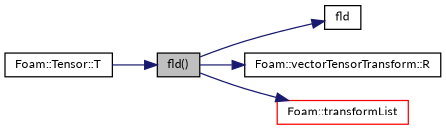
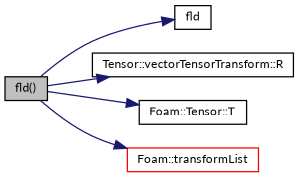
edge "Foam::Tensor::T" -> "fld()": reversed
node "Foam::vectorTensorTransform::R": label "Foam::vectorTensorTransform::R" -> "Tensor::vectorTensorTransform::R"
